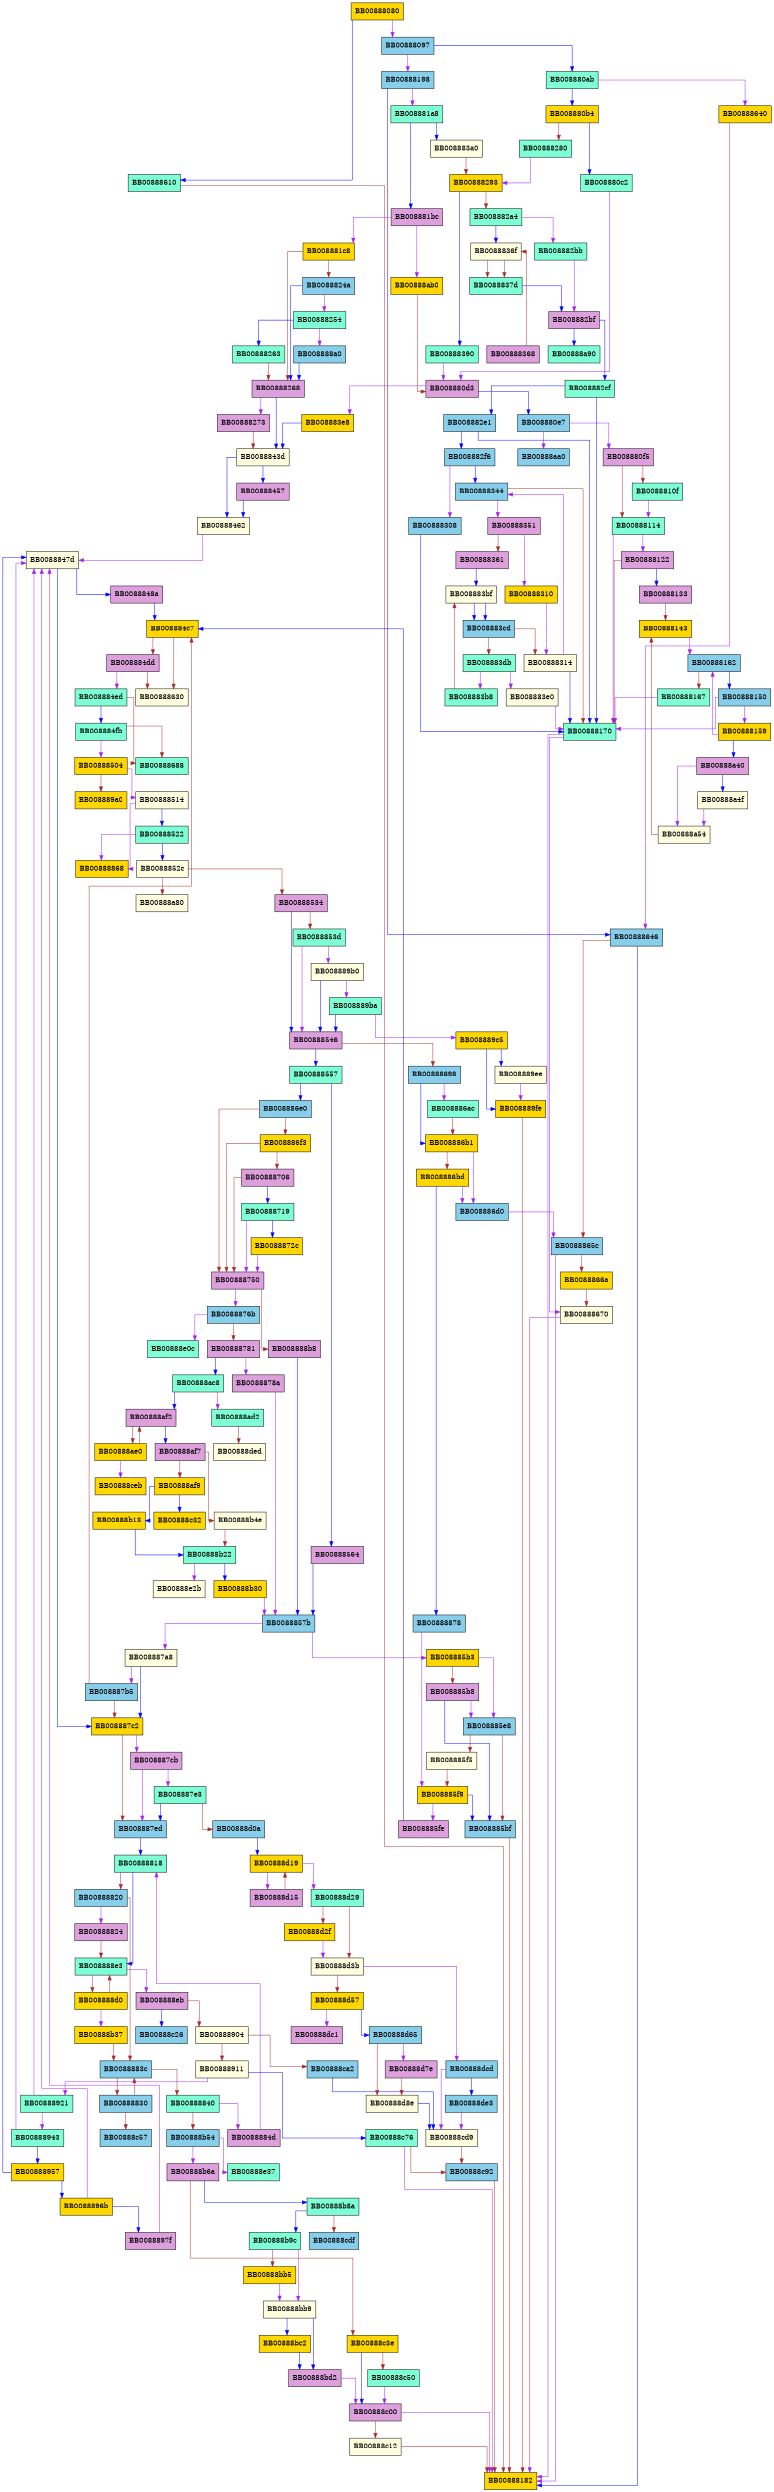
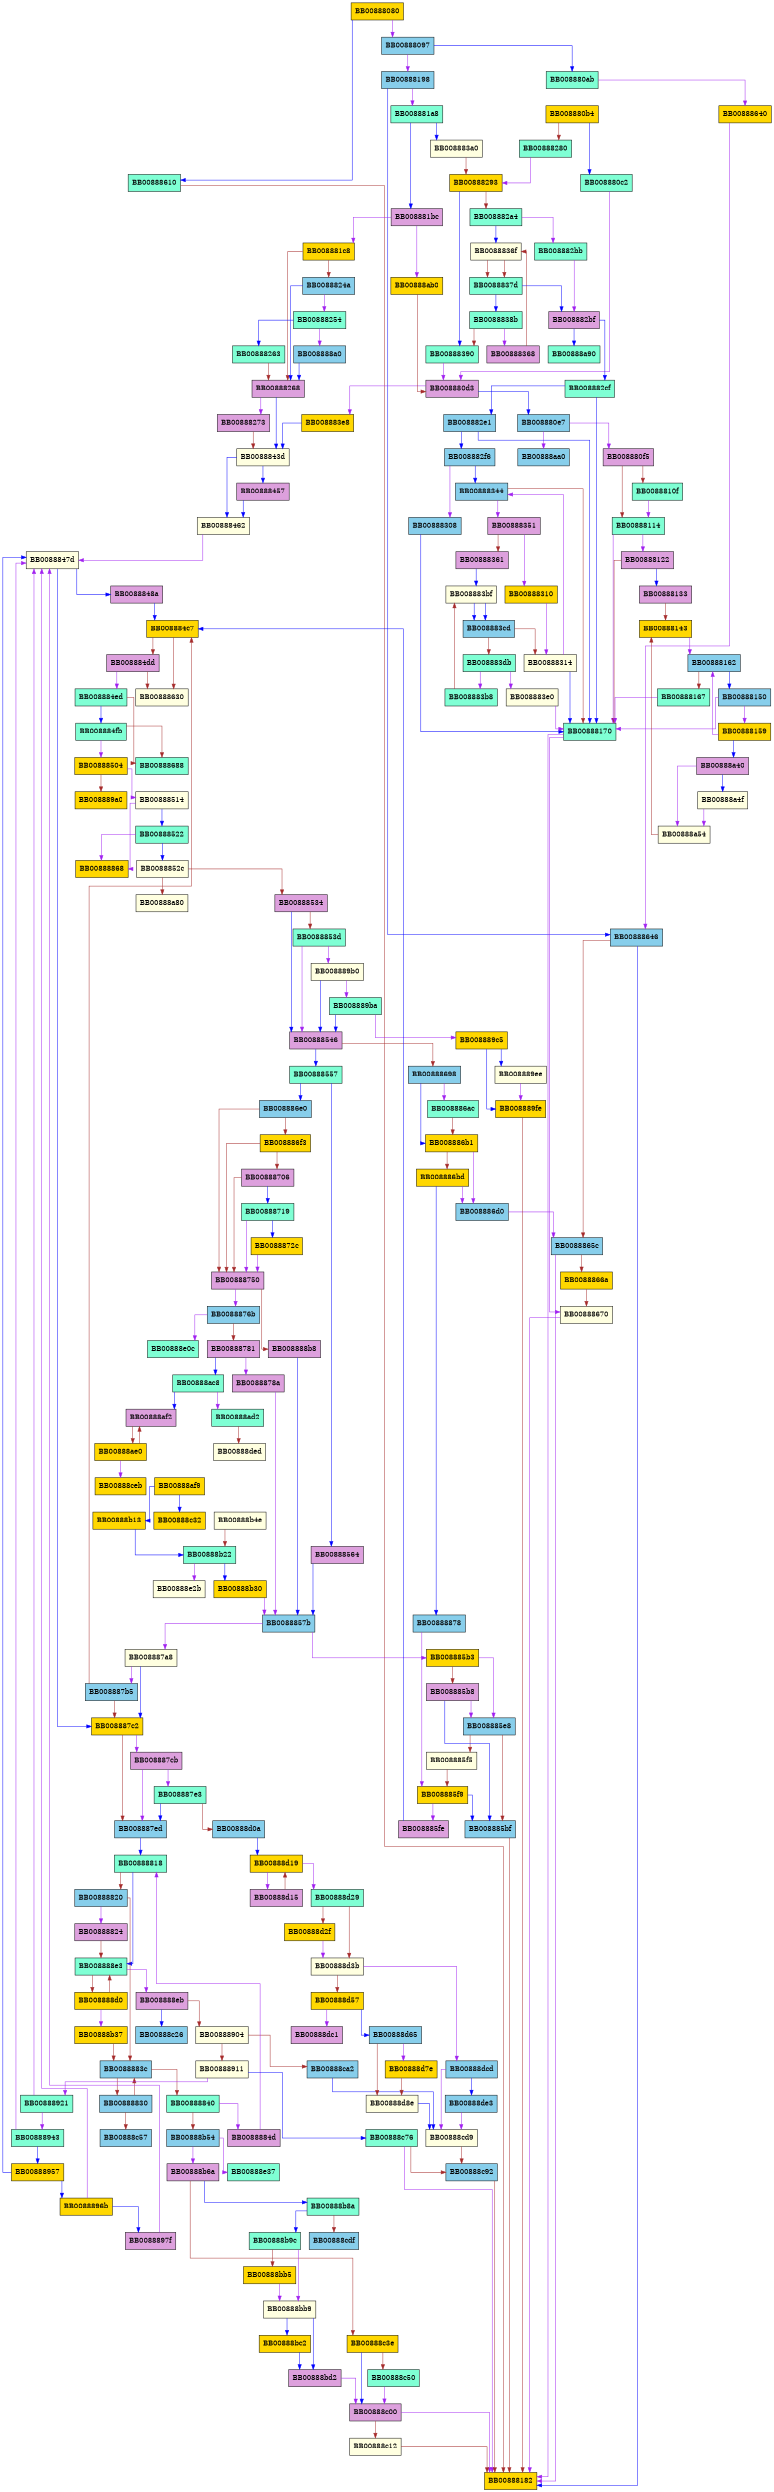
edge "BB008880ab" -> "BB008880b4": removed
node "BB0088838b": added
node "BB00888af7": removed
node "BB00888d7e": fillcolor plum -> gold
